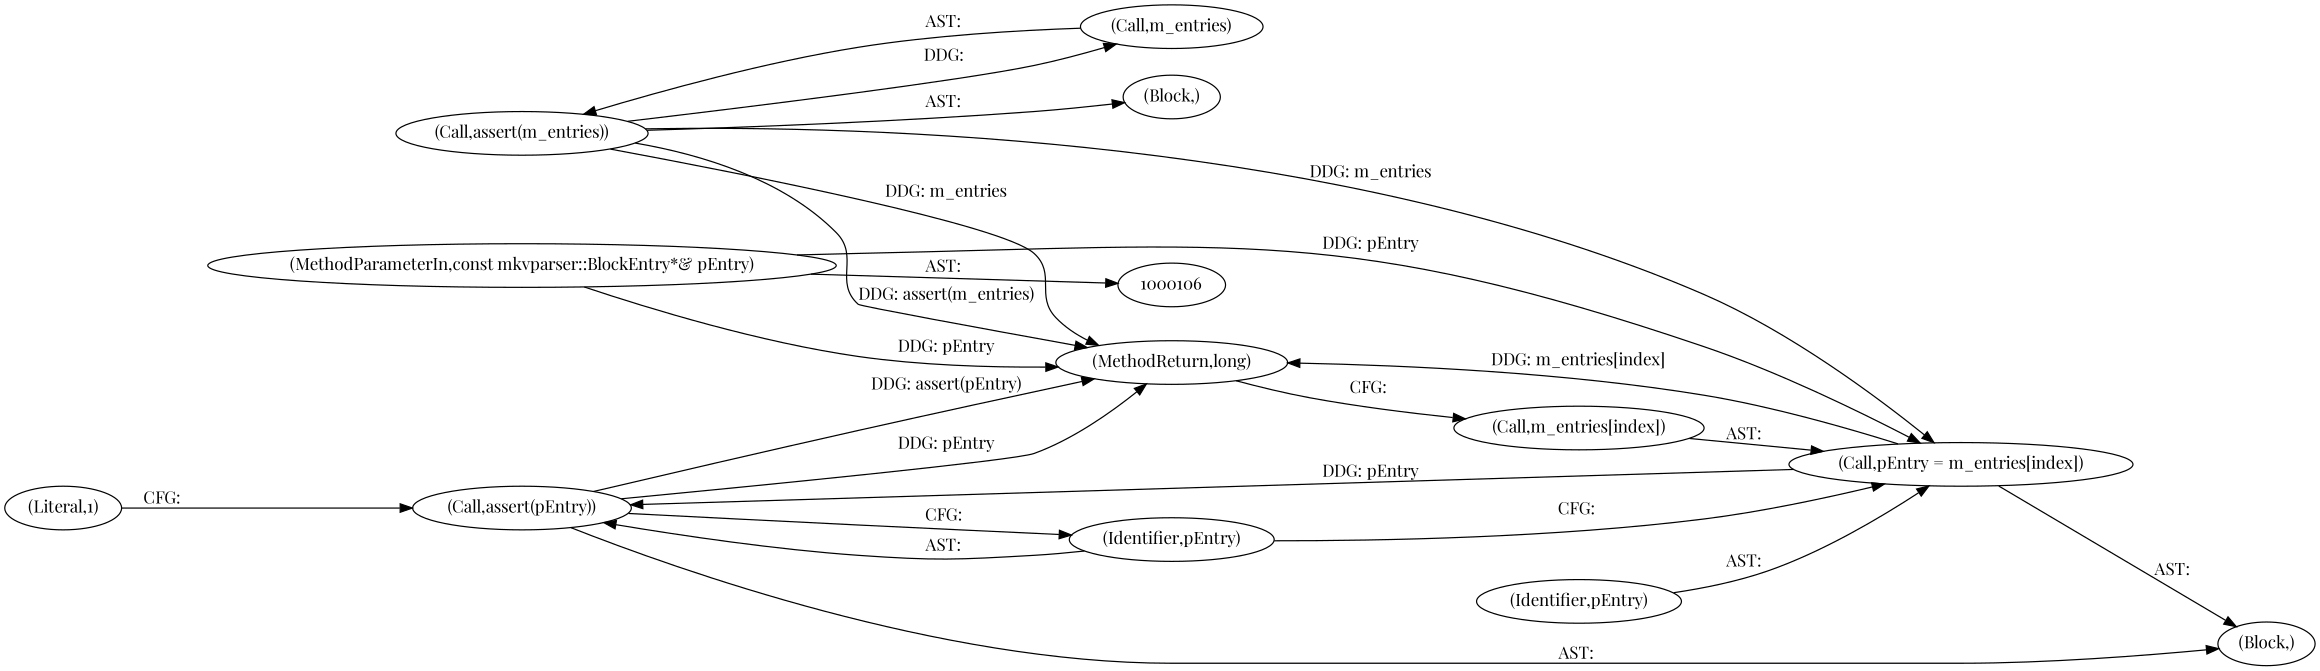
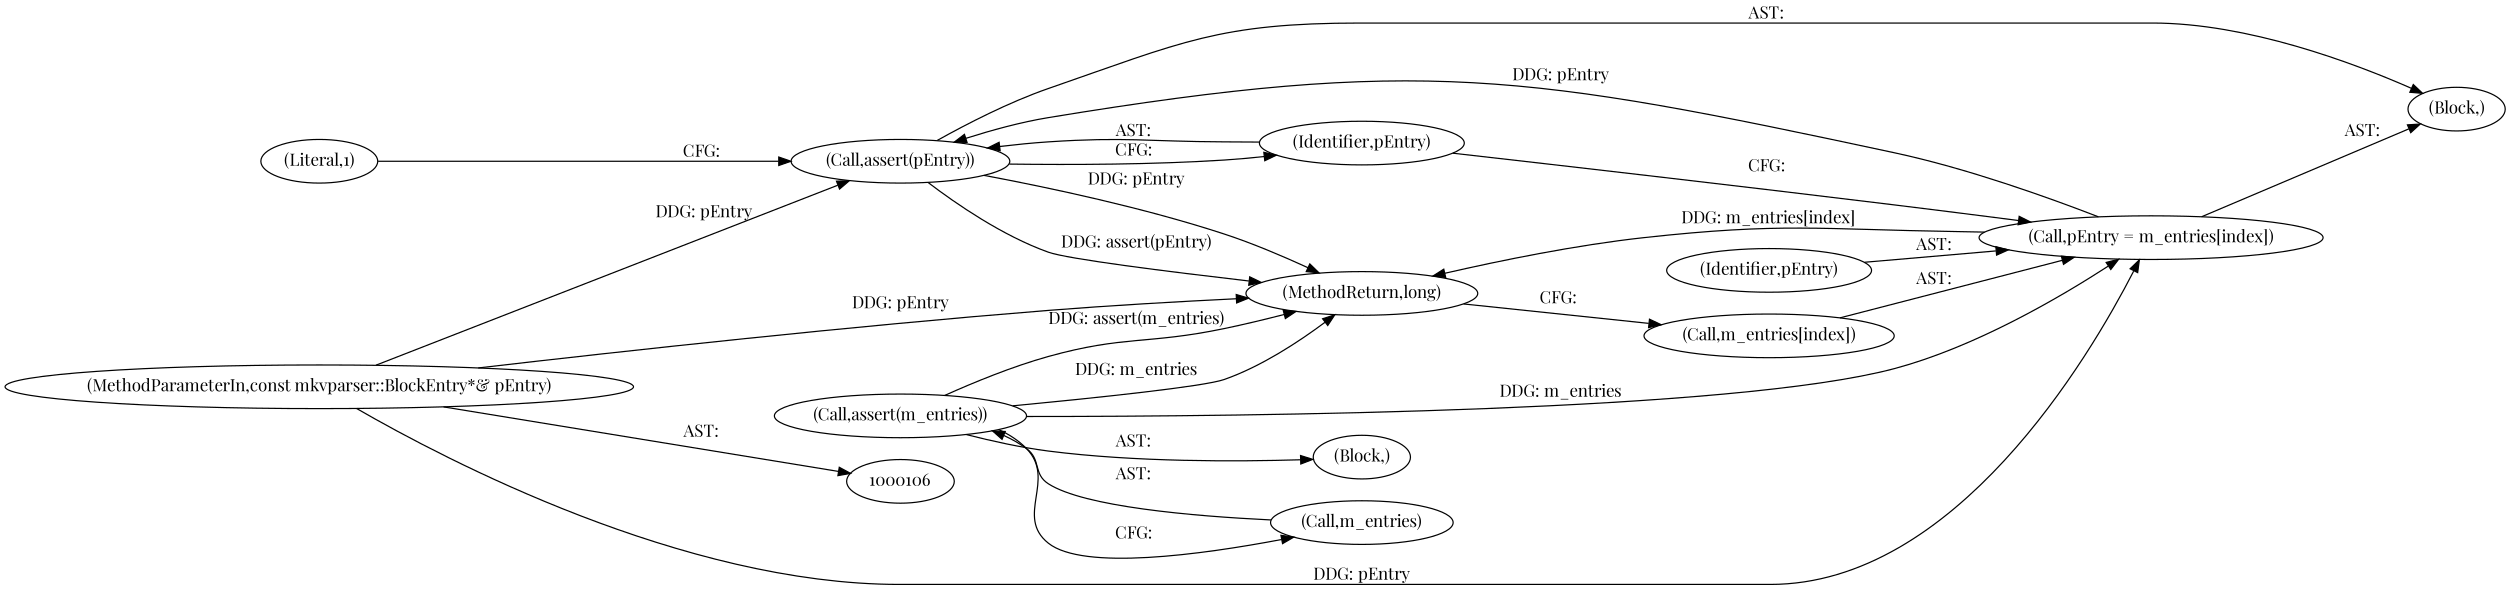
edge "(Call,assert(m_entries))" -> "(Call,m_entries)": label "DDG: " -> "CFG: "
edge "(MethodParameterIn,const mkvparser::BlockEntry*& pEntry)" -> "(Call,assert(pEntry))": added, label "DDG: pEntry"
